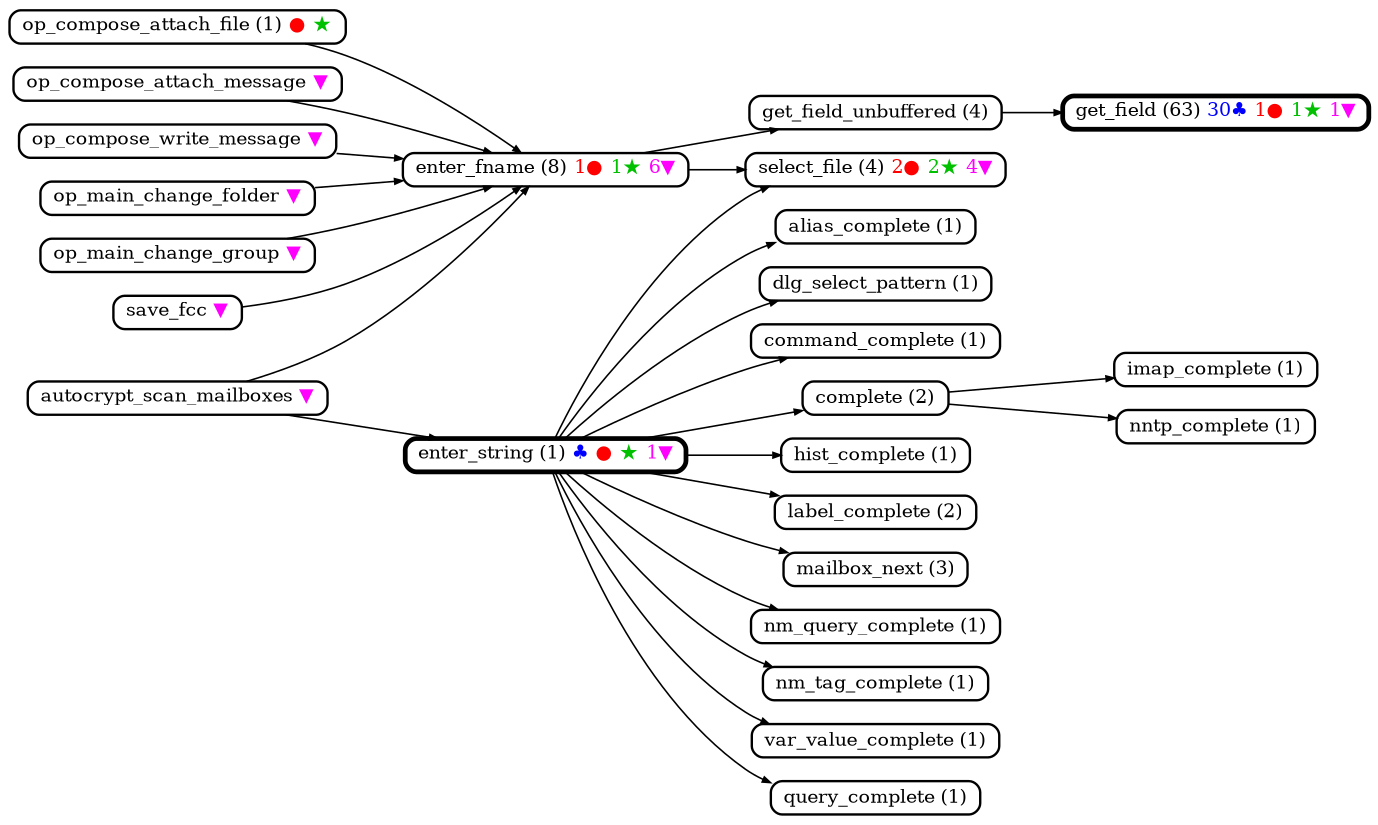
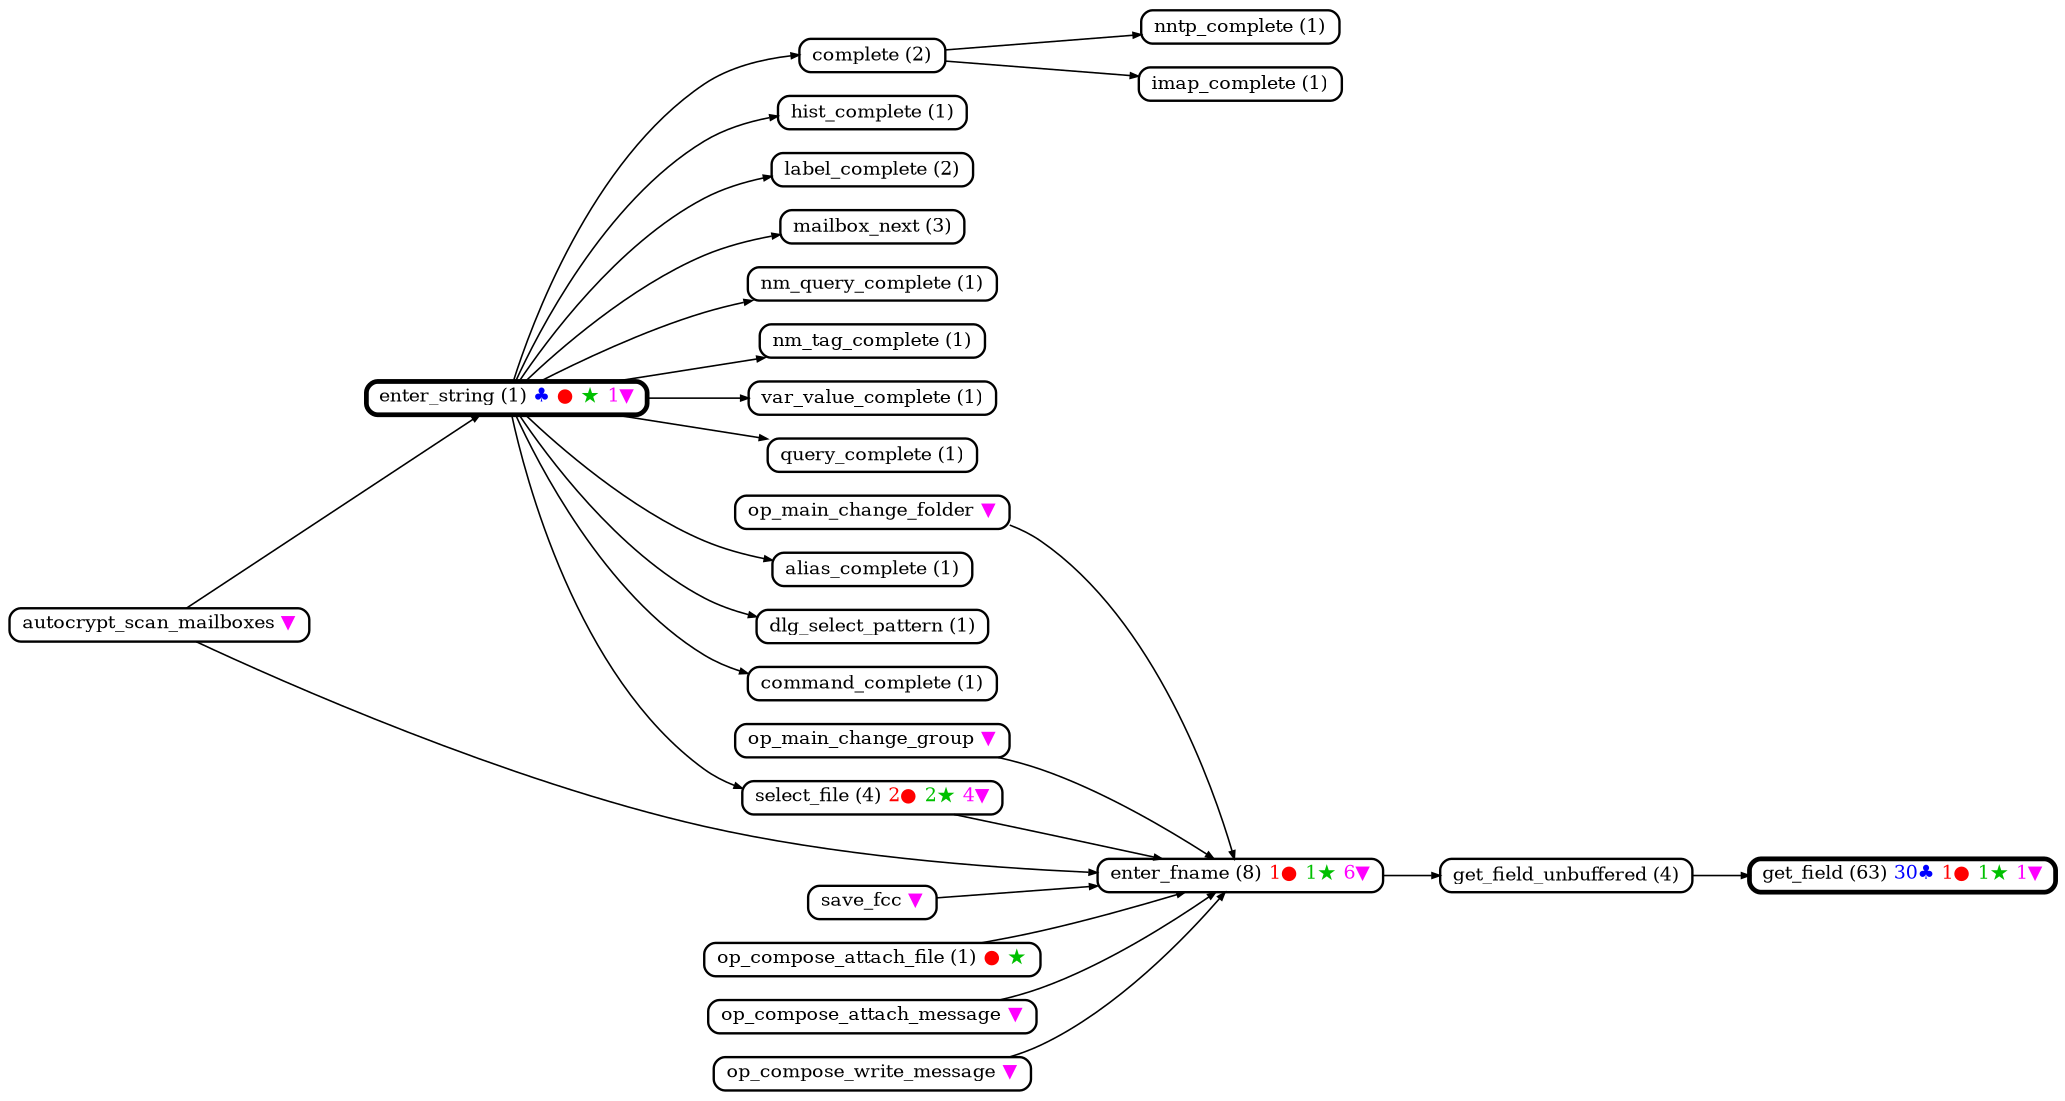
edge "enter_fname (8)" -> "select_file (4)": reversed
